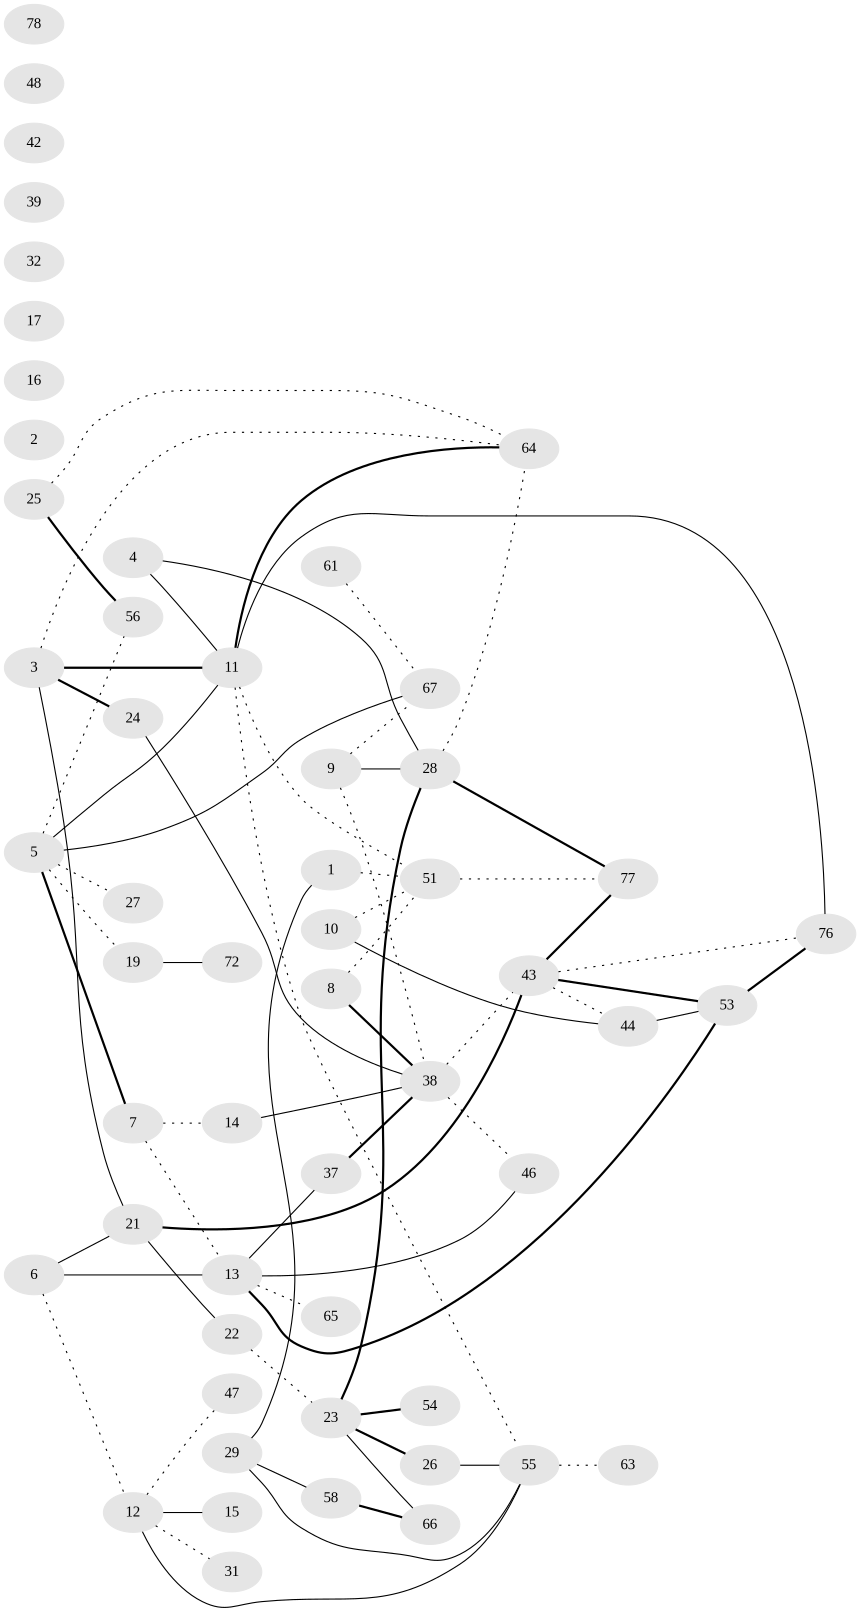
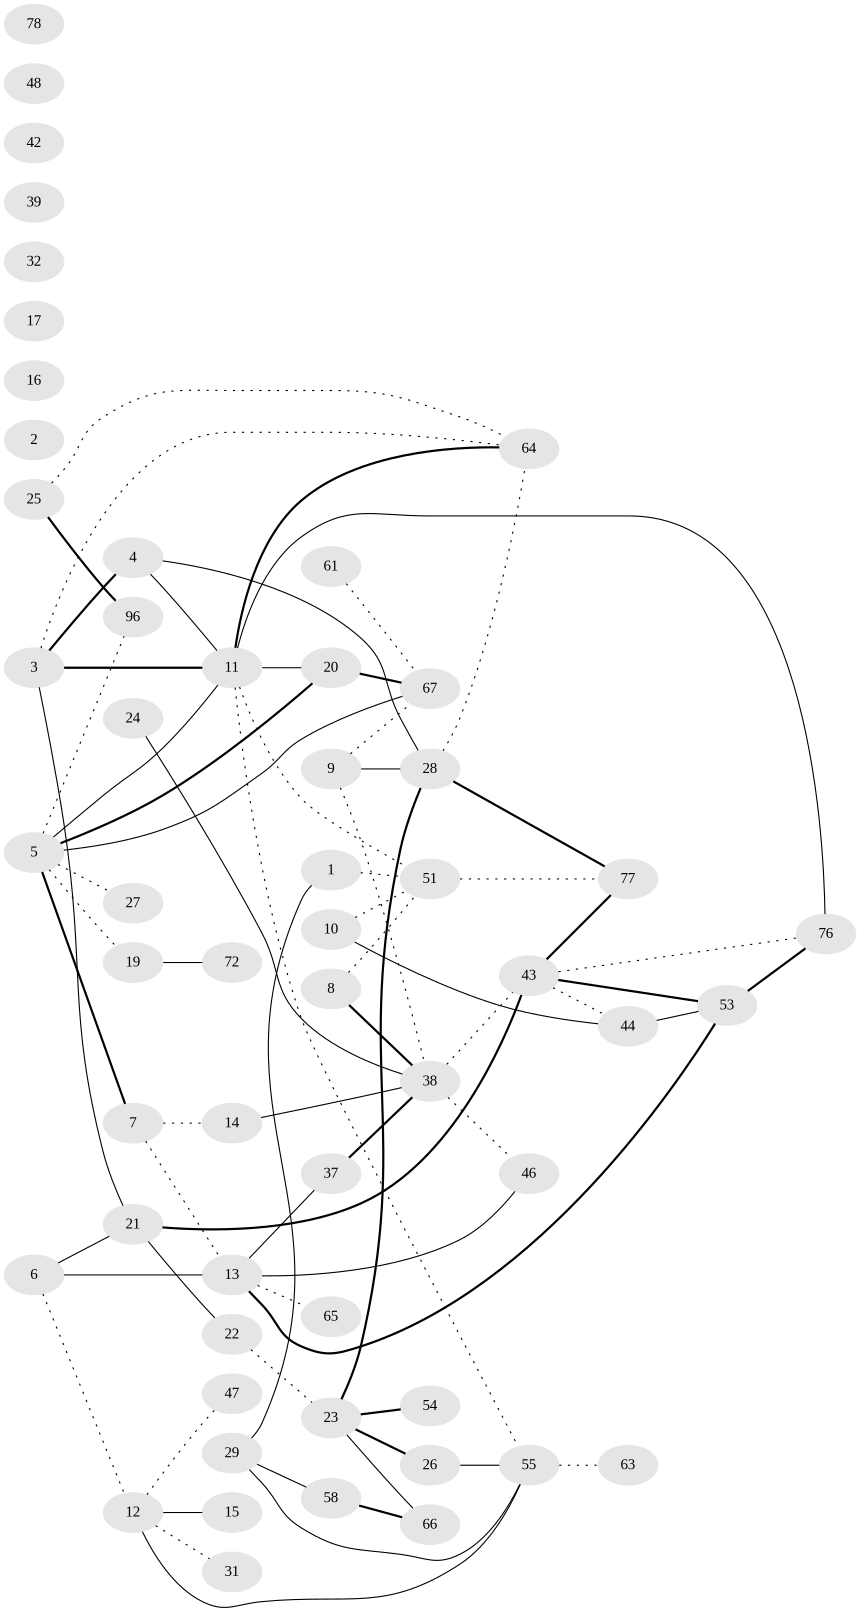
node "56": label "56" -> "96"
node "20": added
edge "3" -- "24": now "3" -- "4"
